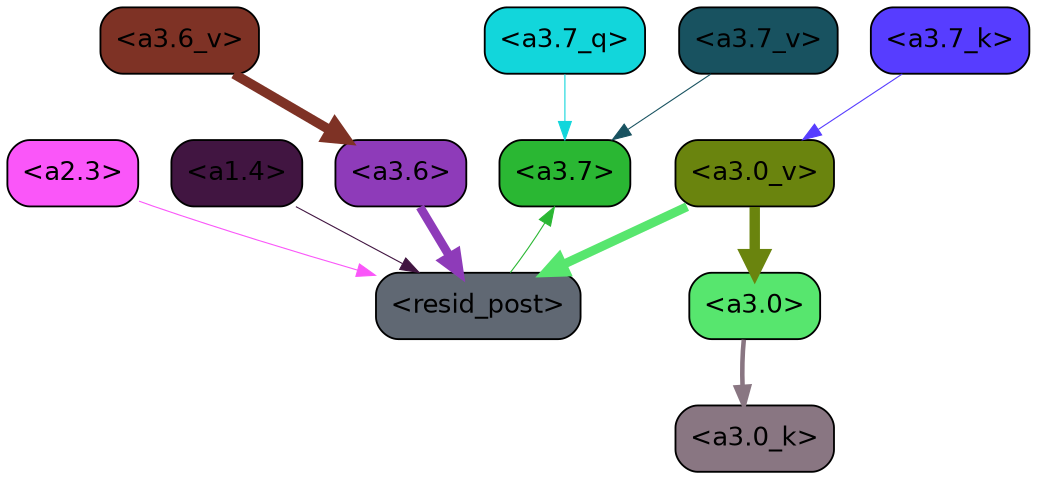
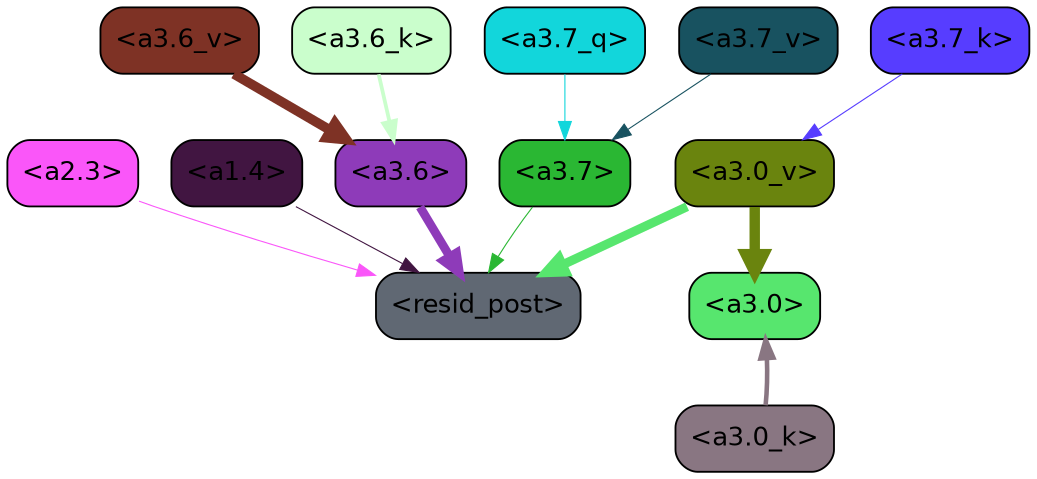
node "<a3.6_k>": added
edge "<resid_post>" -> "<a3.7>": reversed
edge "<a3.0>" -> "<a3.0_k>": reversed
